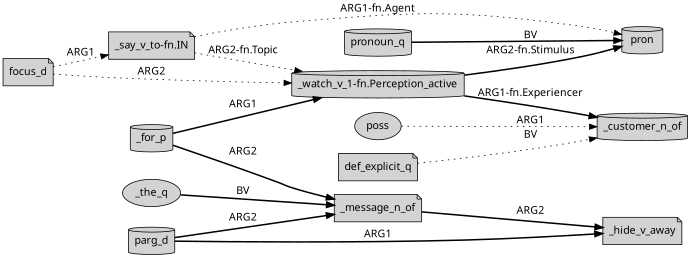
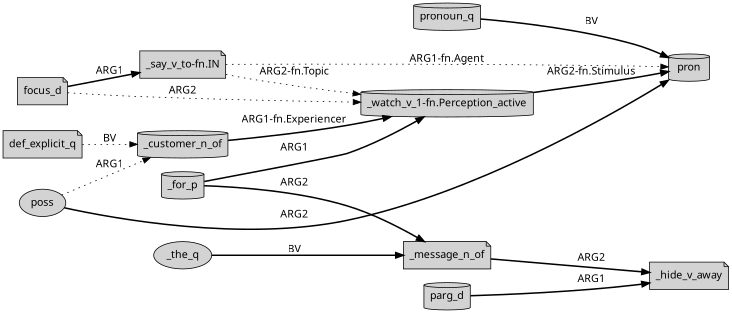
edge "focus_d" -> "_say_v_to-fn.IN": style dotted -> bold
edge "_watch_v_1-fn.Perception_active" -> "_customer_n_of": reversed
edge "poss" -> "pron": added, label "ARG2"
edge "parg_d" -> "_message_n_of": removed, label "ARG2"
